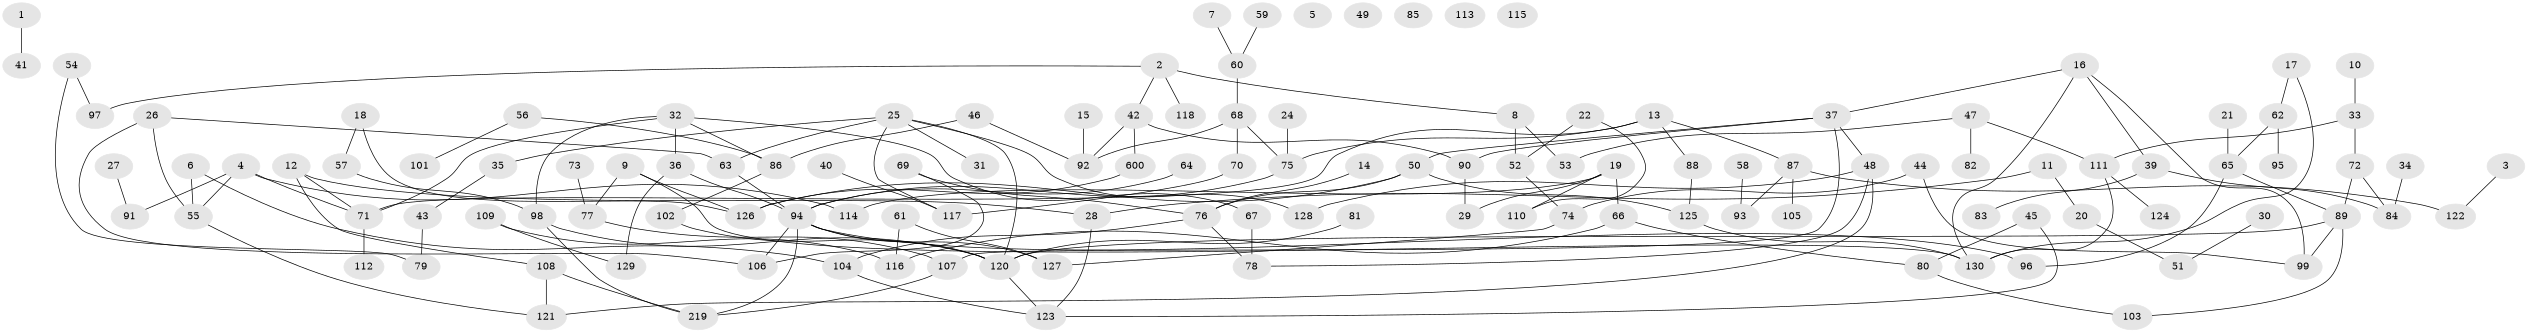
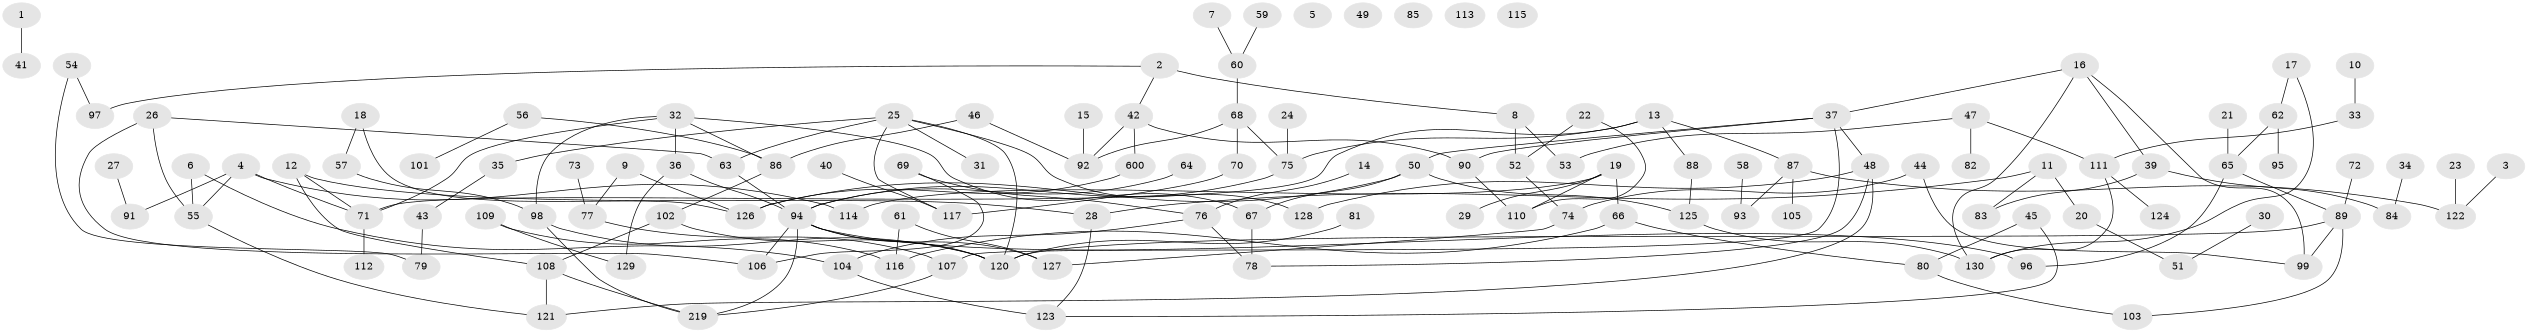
node "118": removed
edge "33" -- "72": removed
node "23": added
edge "11" -- "83": added
edge "50" -- "76": now "50" -- "67"
edge "90" -- "29": now "90" -- "110"
edge "72" -- "84": removed
edge "102" -- "108": added
edge "9" -- "130": removed
edge "120" -- "123": removed
